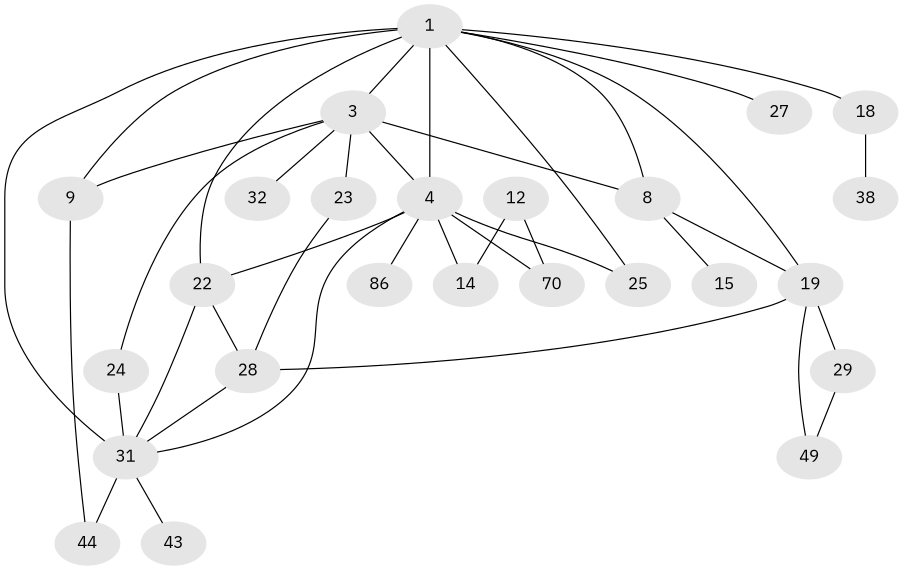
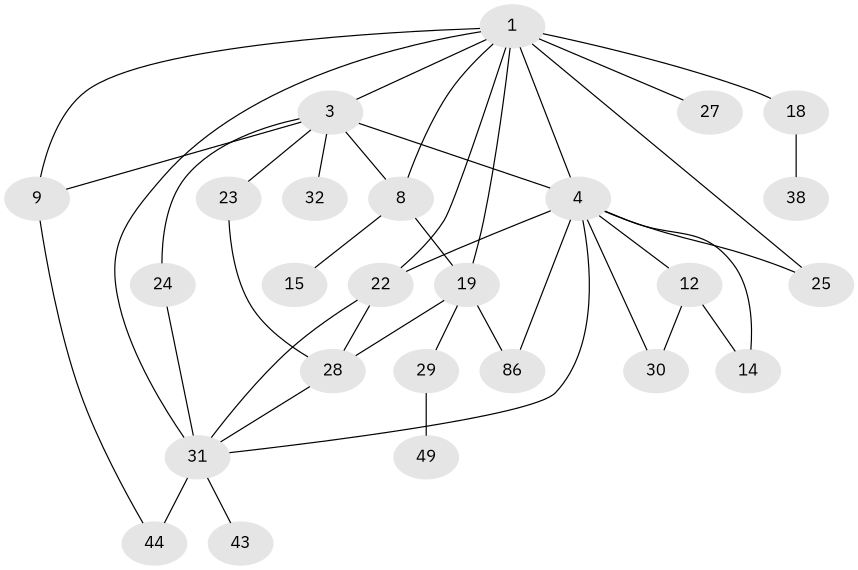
edge "4" -- "12": added
node "70": label "70" -> "30"
edge "19" -- "49": now "19" -- "86"
